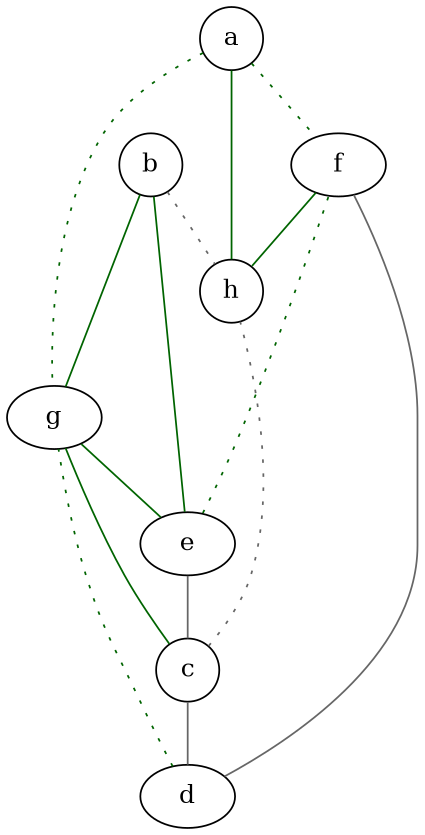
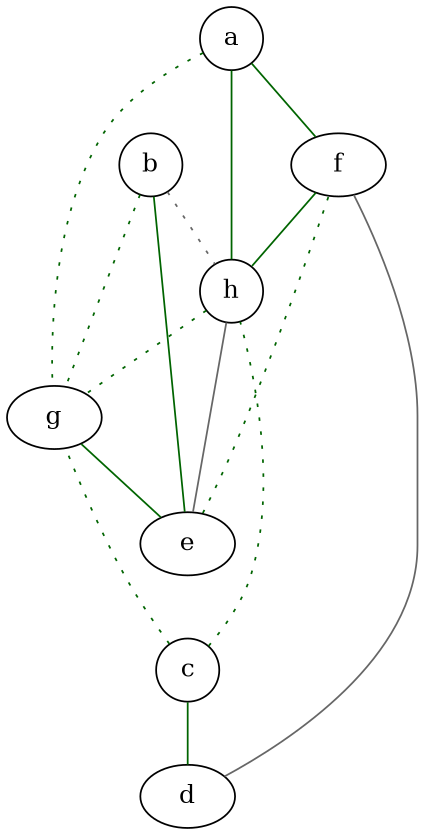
edge "a" -- "f": style dotted -> solid
edge "b" -- "g": style solid -> dotted
edge "h" -- "c": color gray40 -> darkgreen
edge "g" -- "c": style solid -> dotted
edge "e" -- "c": now "e" -- "h"
edge "g" -- "d": now "g" -- "h"
edge "c" -- "d": color gray40 -> darkgreen
